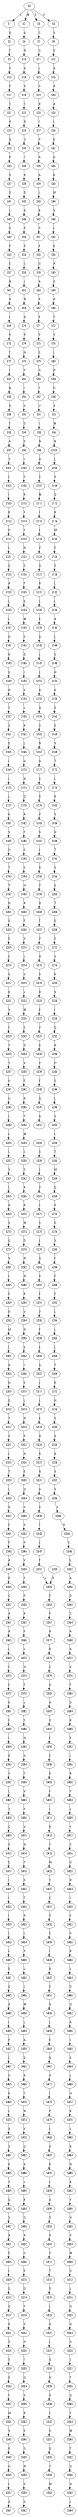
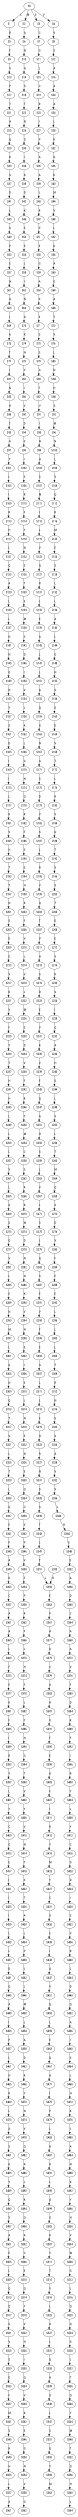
edge "S251" -> "S255": added, label "H"
